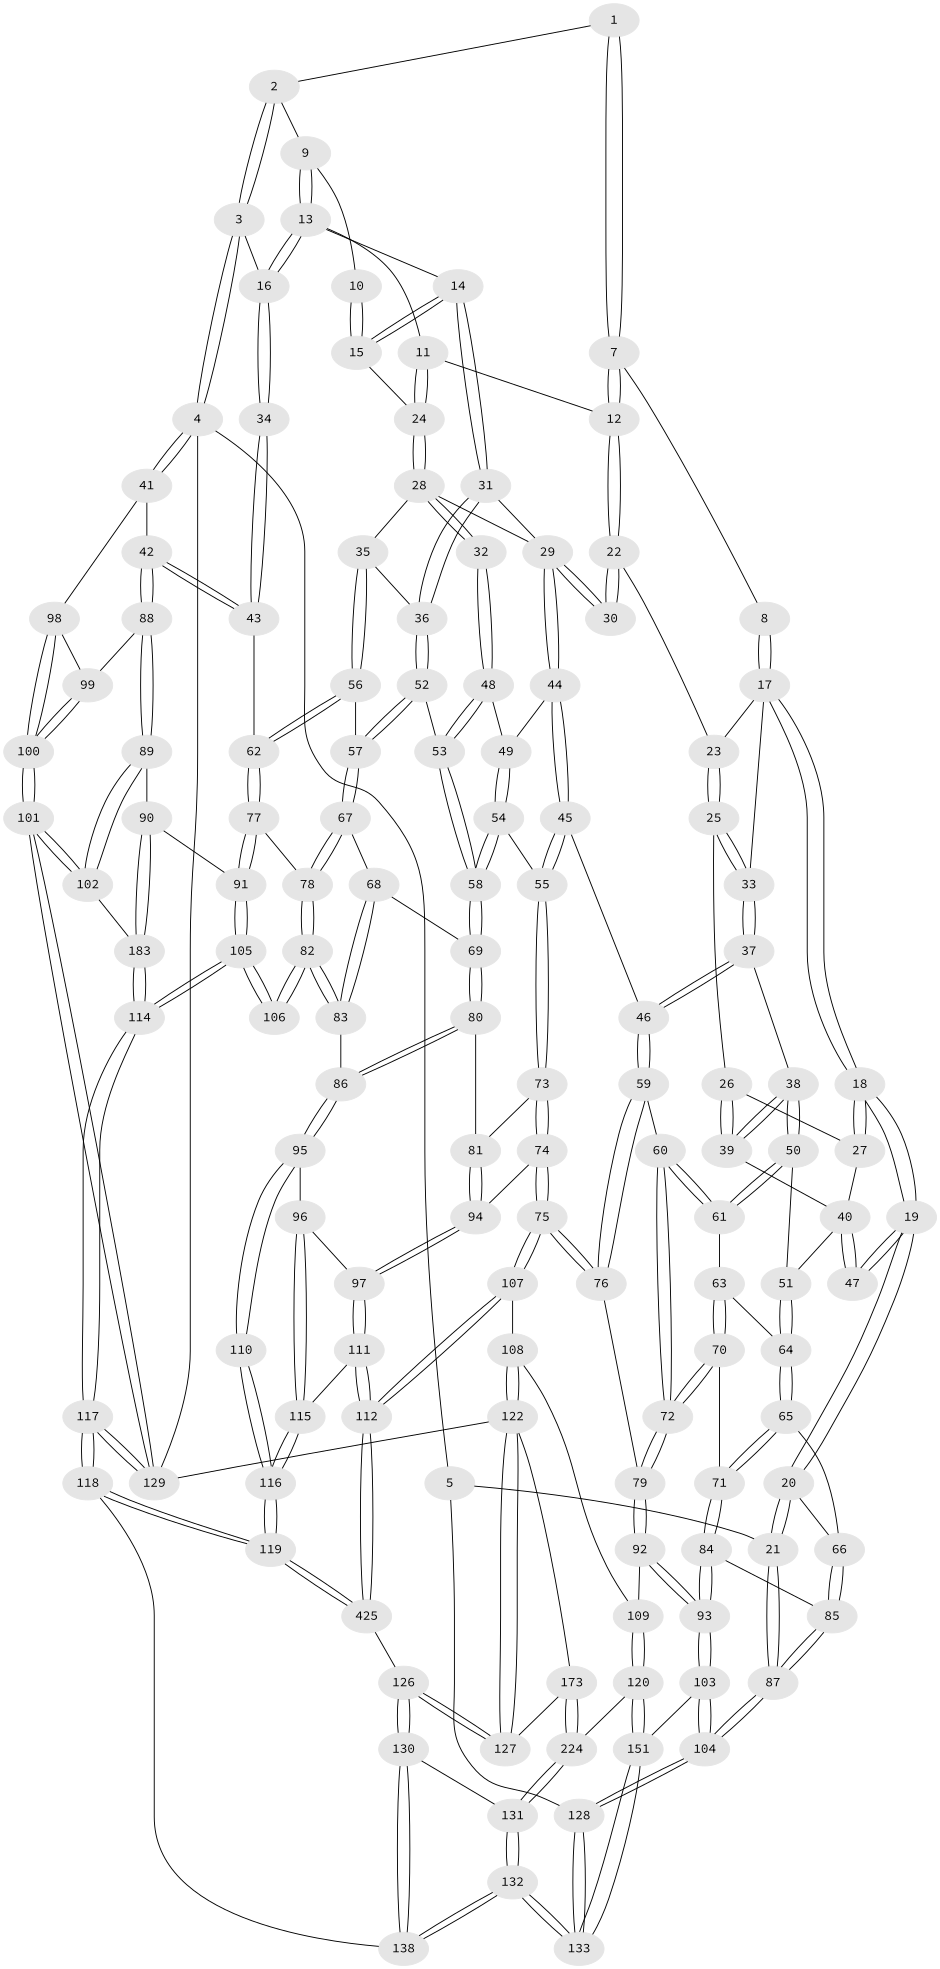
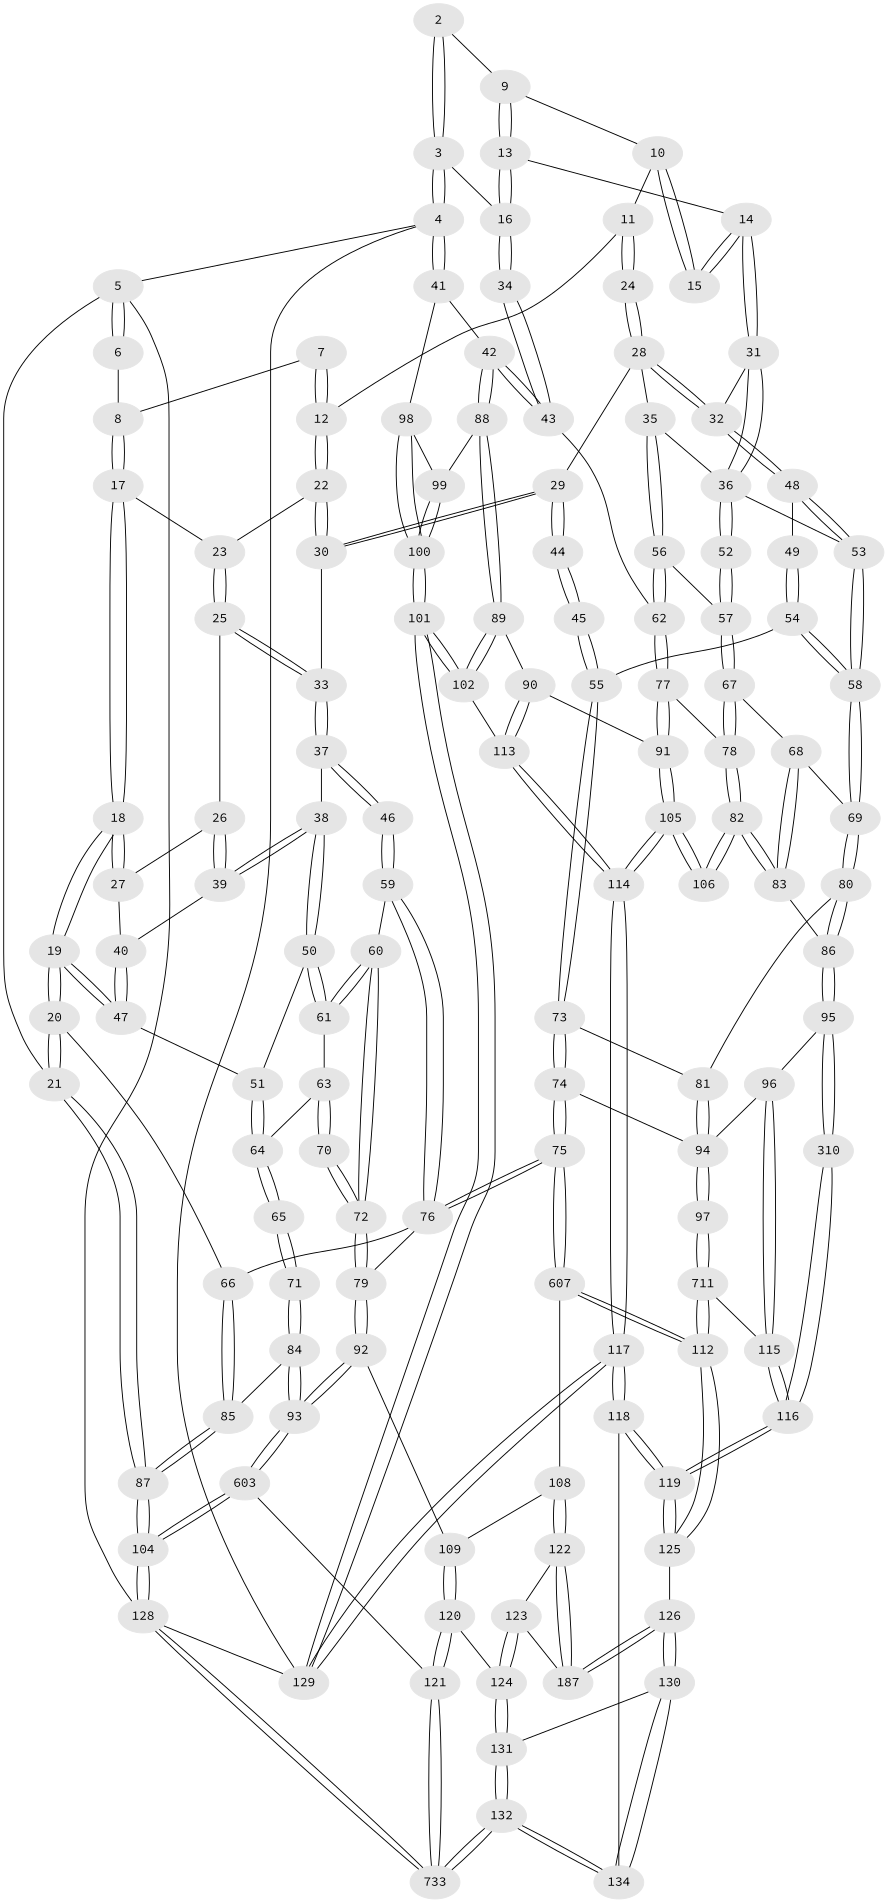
node "1": removed
edge "13" -- "11": now "10" -- "11"
node "6": added
edge "15" -- "24": removed
edge "31" -- "29": now "31" -- "32"
edge "52" -- "53": now "36" -- "53"
edge "44" -- "49": removed
edge "17" -- "33": now "30" -- "33"
edge "45" -- "46": removed
node "183": label "183" -> "113"
edge "96" -- "97": now "96" -- "94"
edge "40" -- "51": now "47" -- "51"
node "107": label "107" -> "607"
node "110": label "110" -> "310"
node "111": label "111" -> "711"
edge "70" -- "71": removed
edge "122" -- "129": now "128" -- "129"
edge "65" -- "66": now "76" -- "66"
node "425": label "425" -> "125"
node "173": label "173" -> "123"
node "103": label "103" -> "603"
node "127": label "127" -> "187"
node "224": label "224" -> "124"
node "151": label "151" -> "121"
node "138": label "138" -> "134"
node "133": label "133" -> "733"
